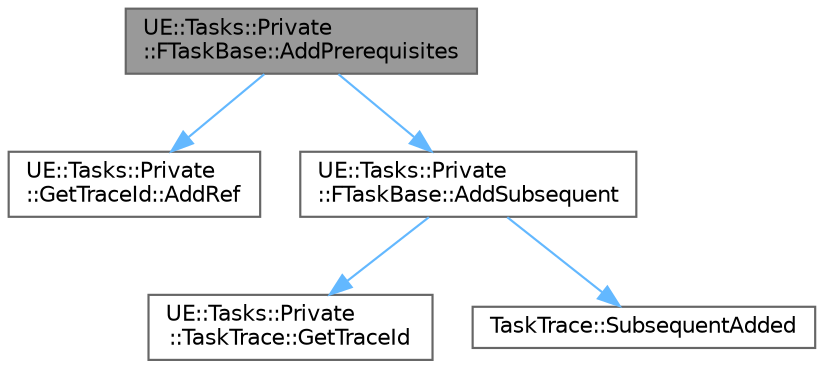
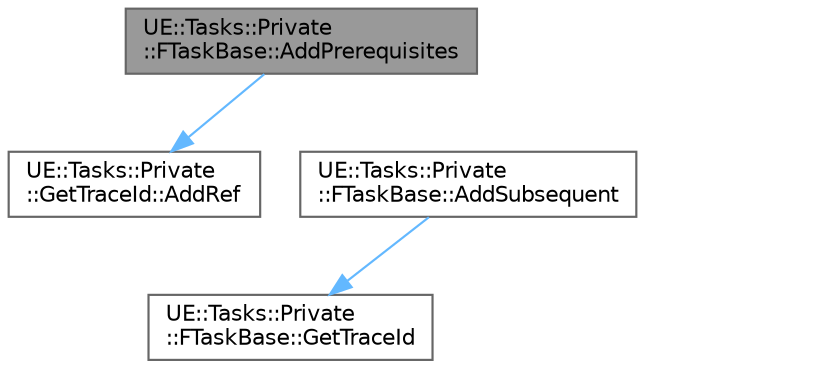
edge "UE::Tasks::Private ::FTaskBase::AddPrerequisites" -> "UE::Tasks::Private ::FTaskBase::AddSubsequent": removed
node "UE::Tasks::Private ::TaskTrace::GetTraceId": label "UE::Tasks::Private ::TaskTrace::GetTraceId" -> "UE::Tasks::Private ::FTaskBase::GetTraceId"
node "TaskTrace::SubsequentAdded": removed
